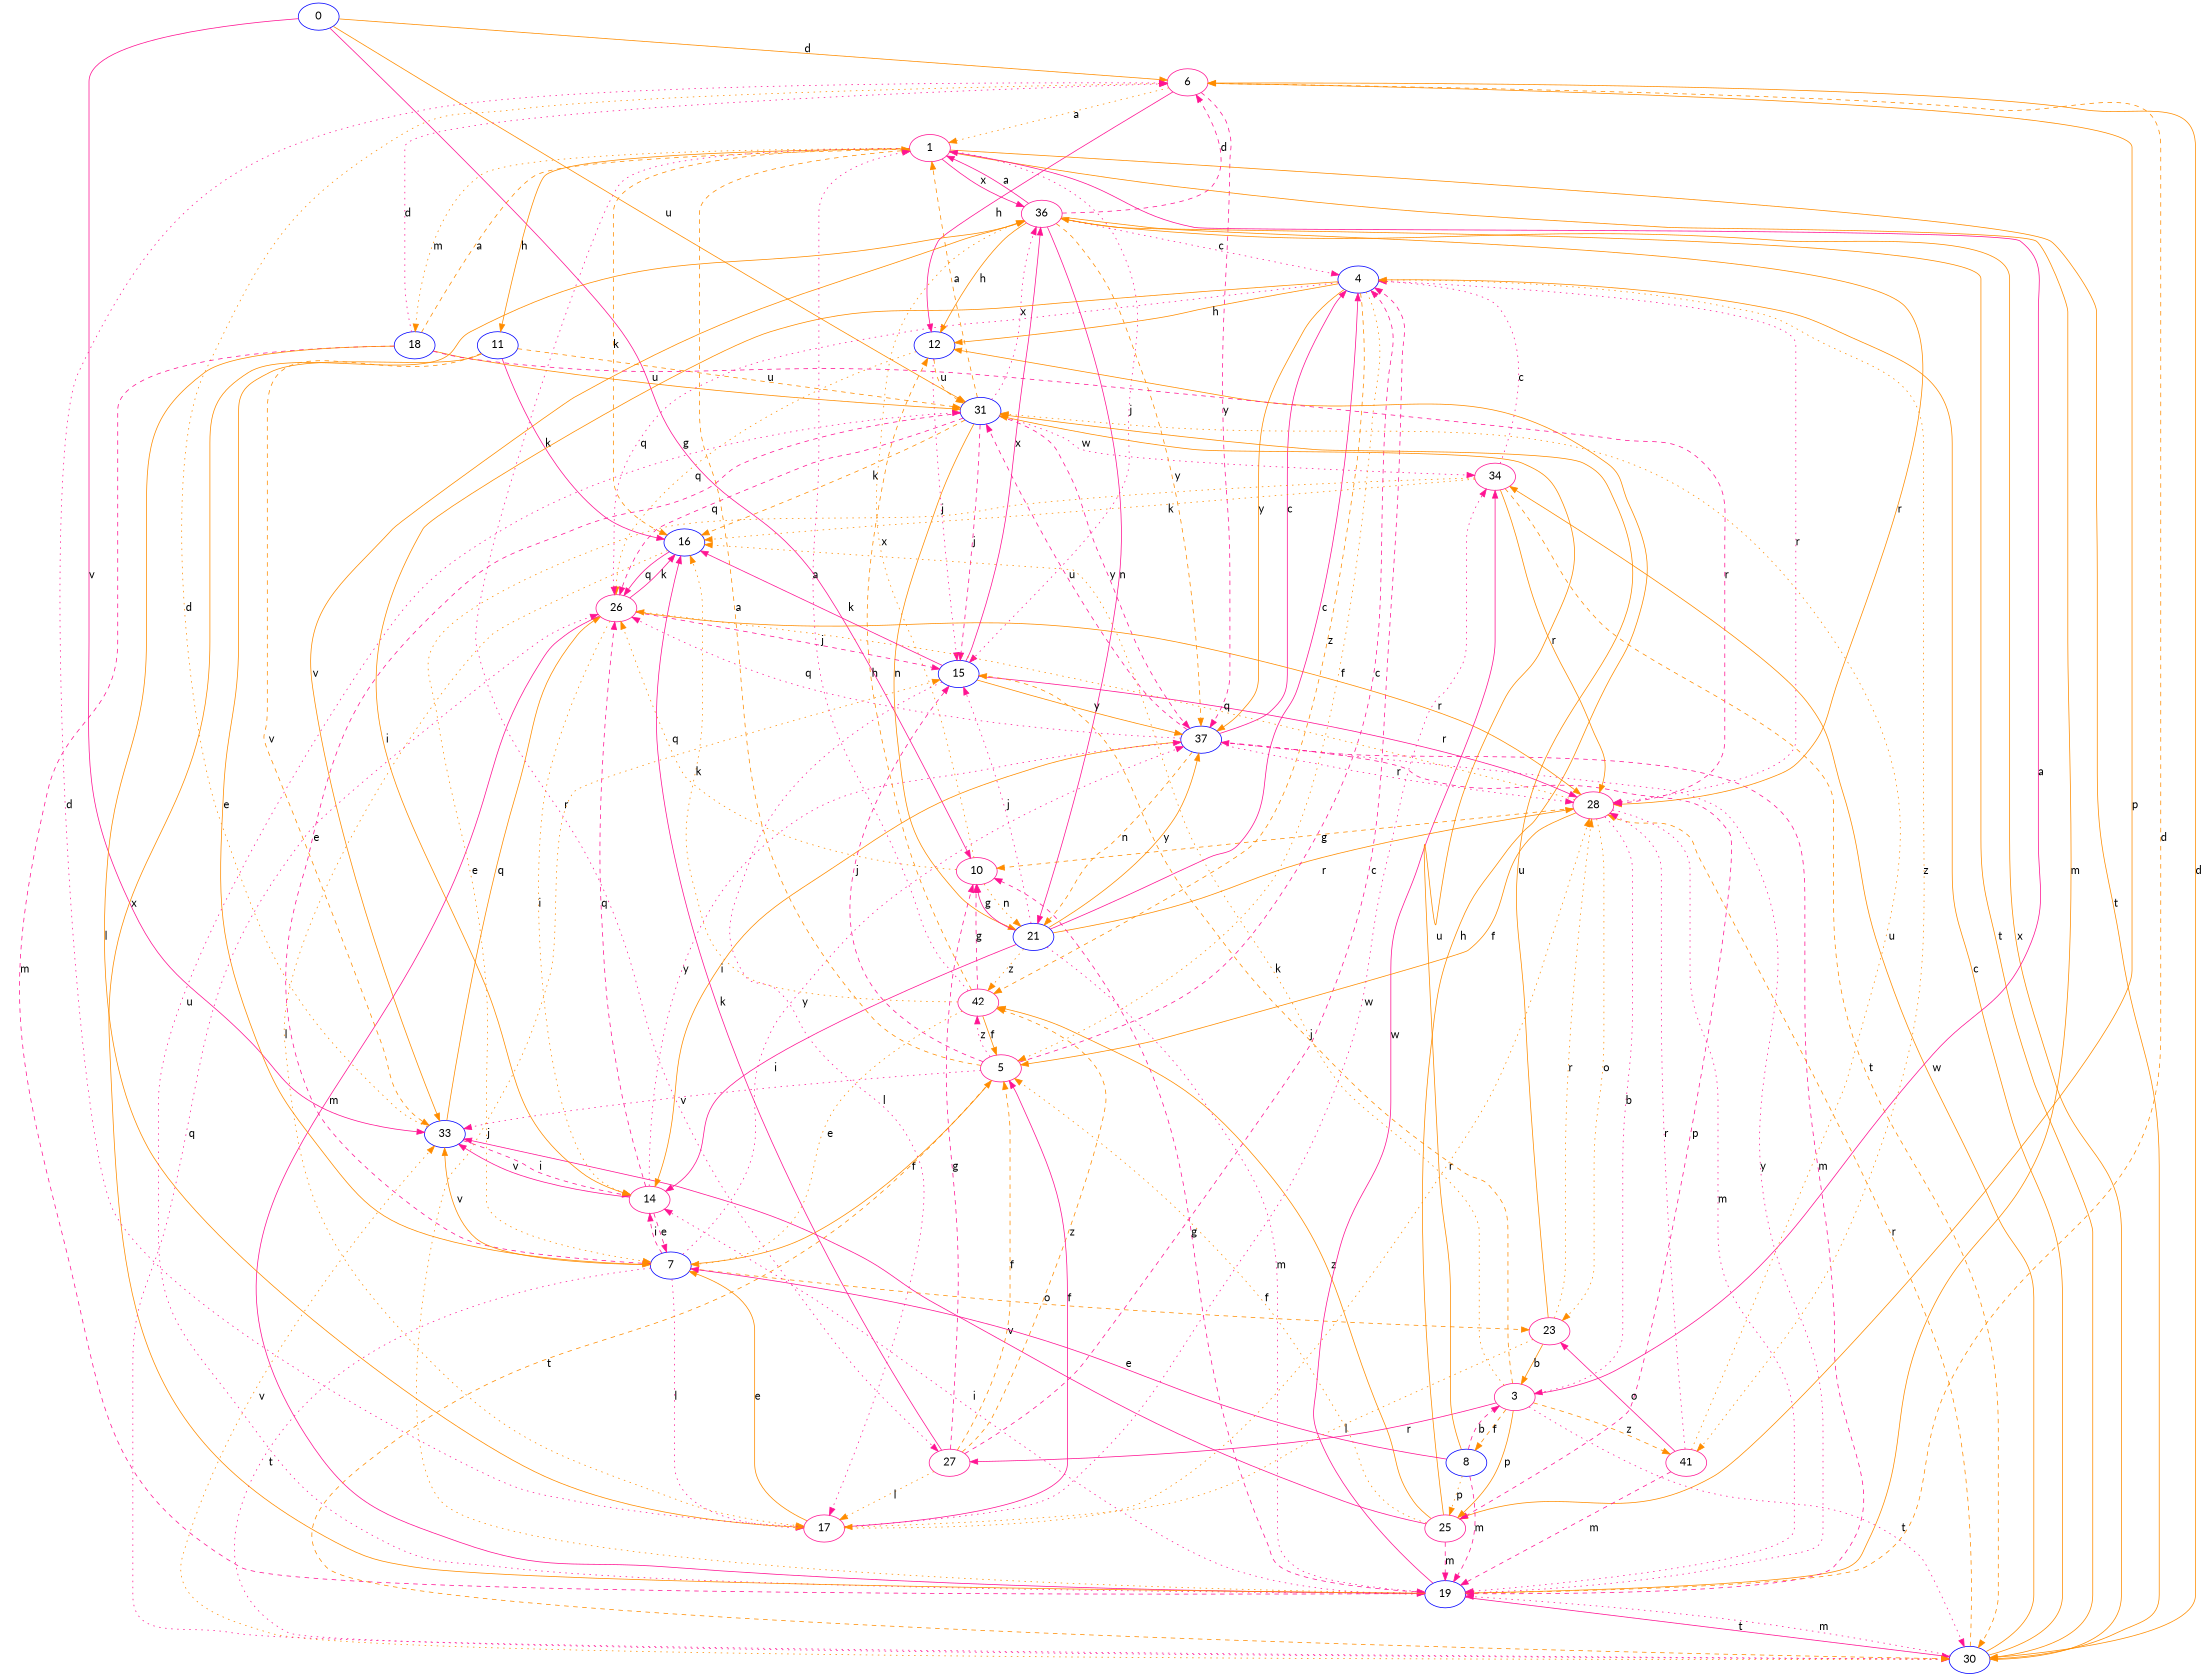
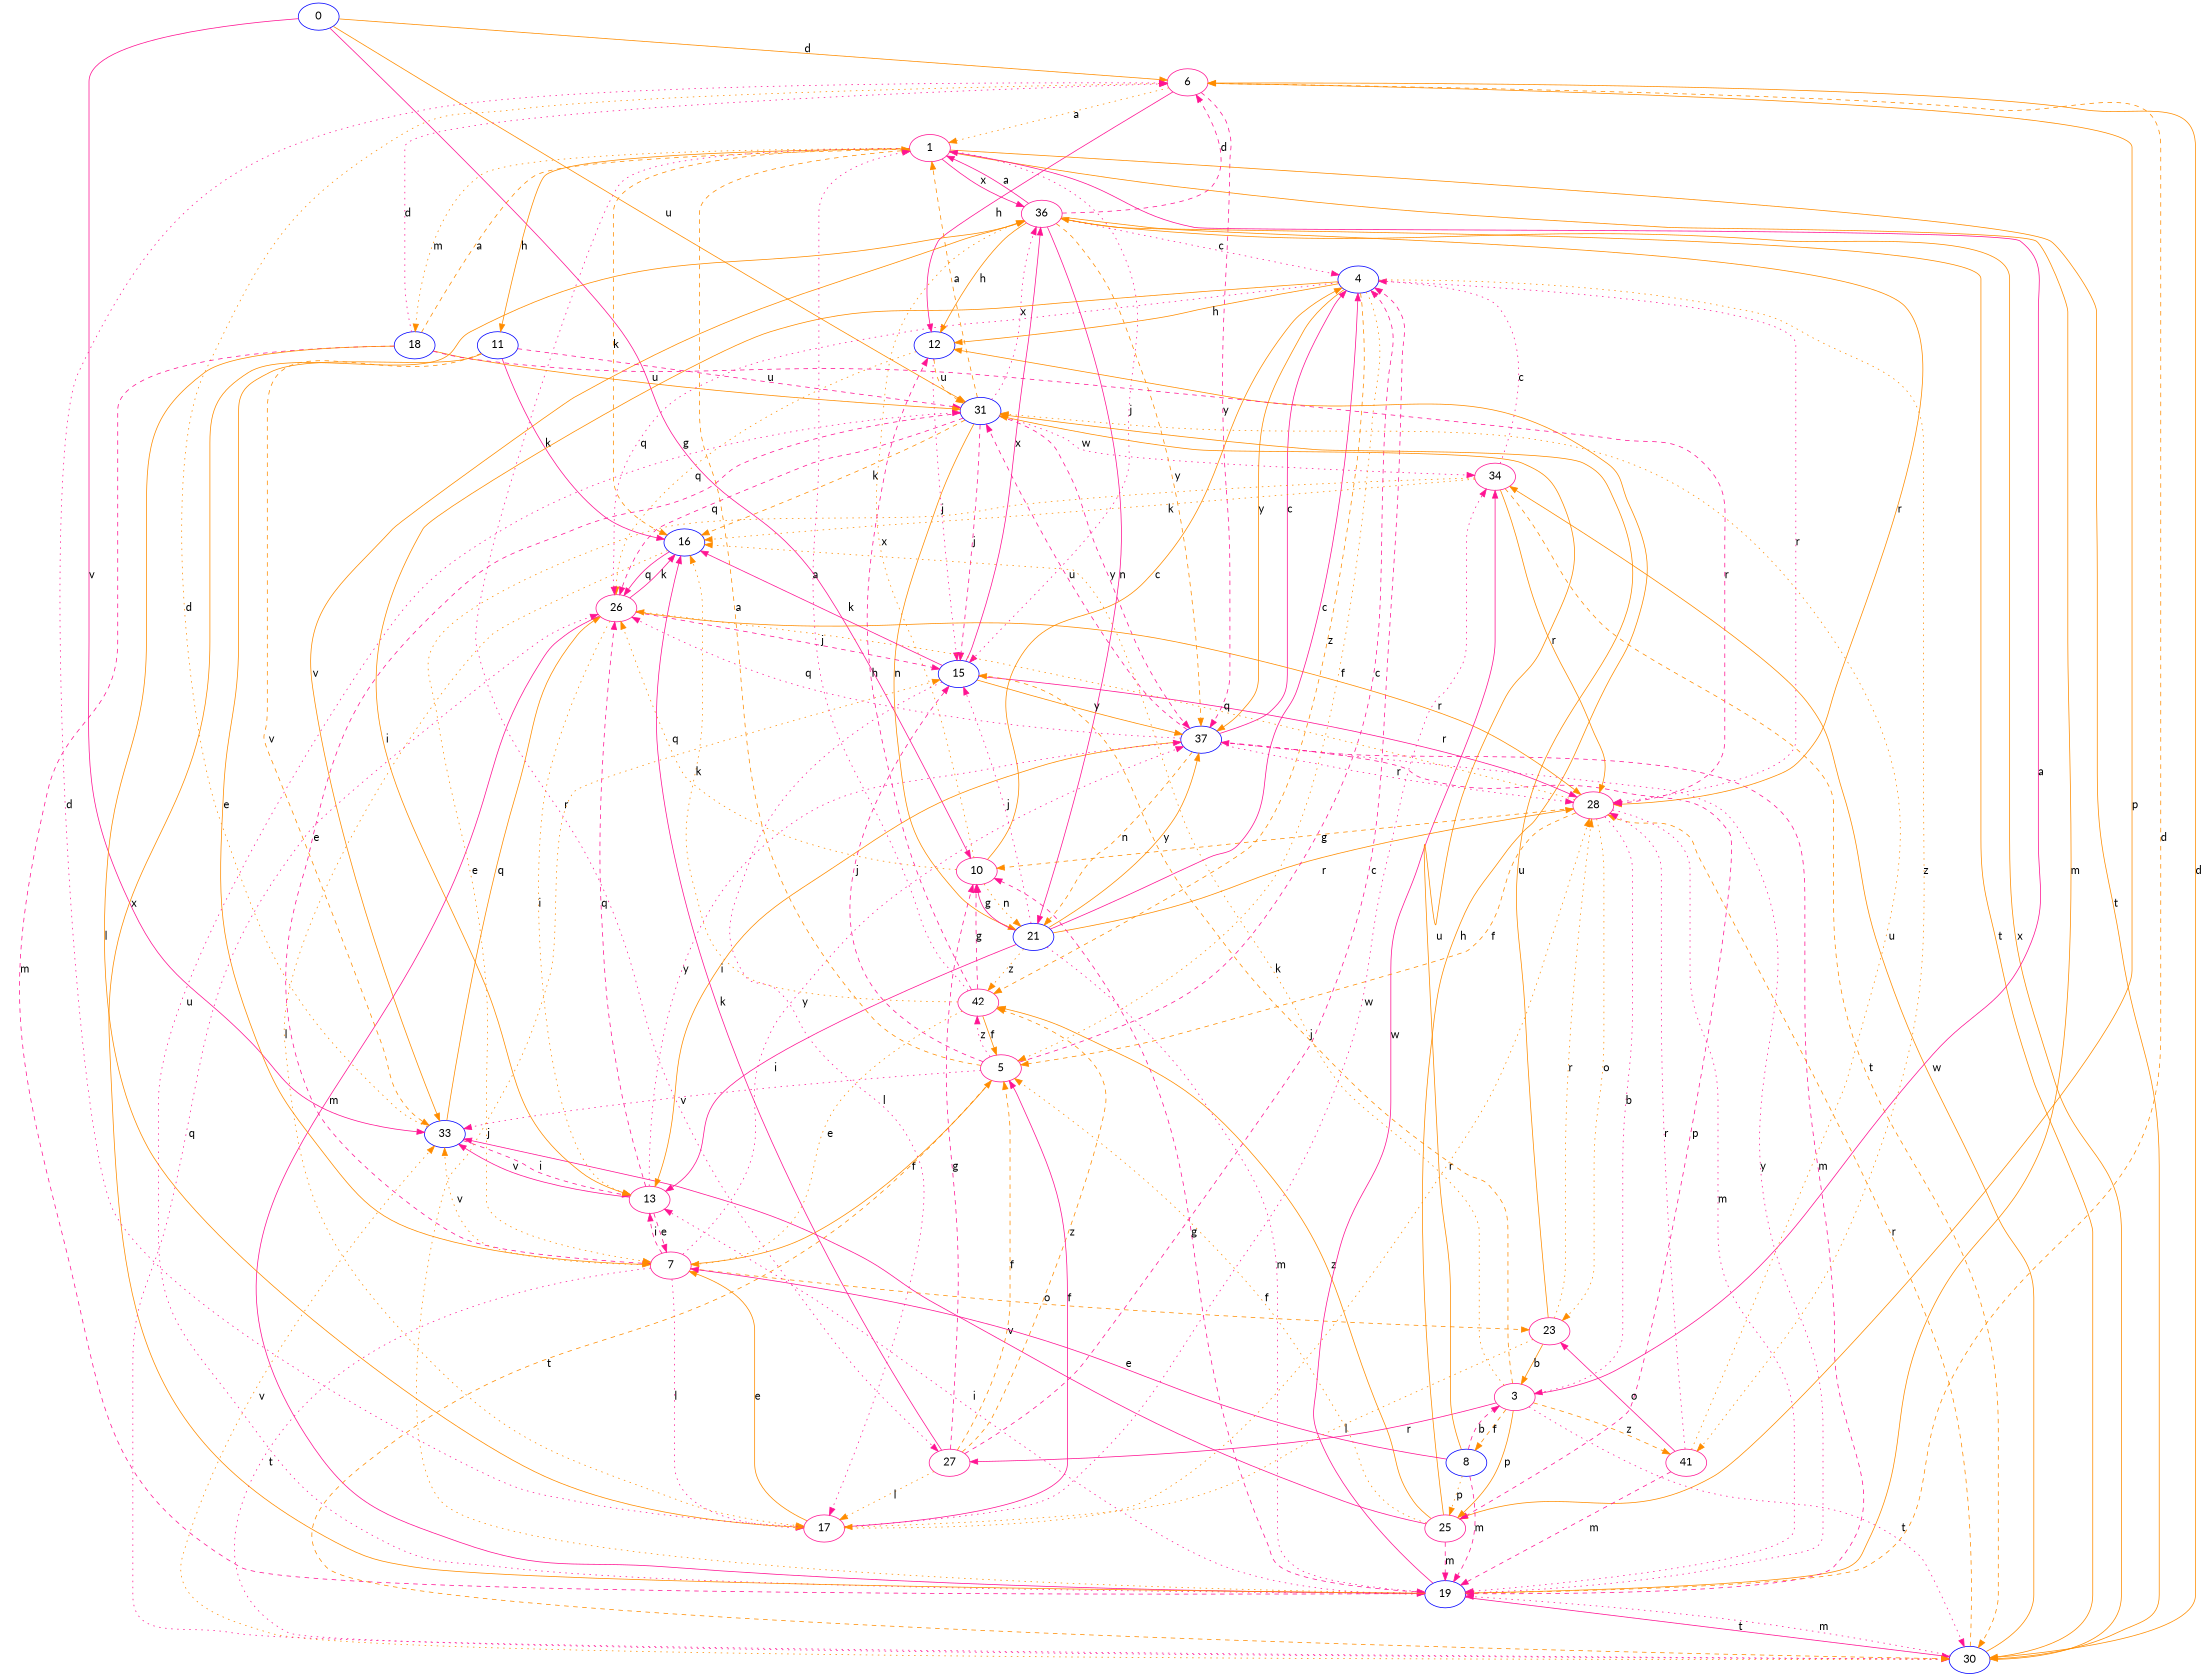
edge "11" -> "31": color darkorange -> deeppink
edge "42" -> "12": color darkorange -> deeppink
edge "30" -> "4": now "10" -> "4"
edge "28" -> "5": style solid -> dashed
node "14": label "14" -> "13"
edge "7" -> "33": style solid -> dotted
node "7": color blue -> deeppink
